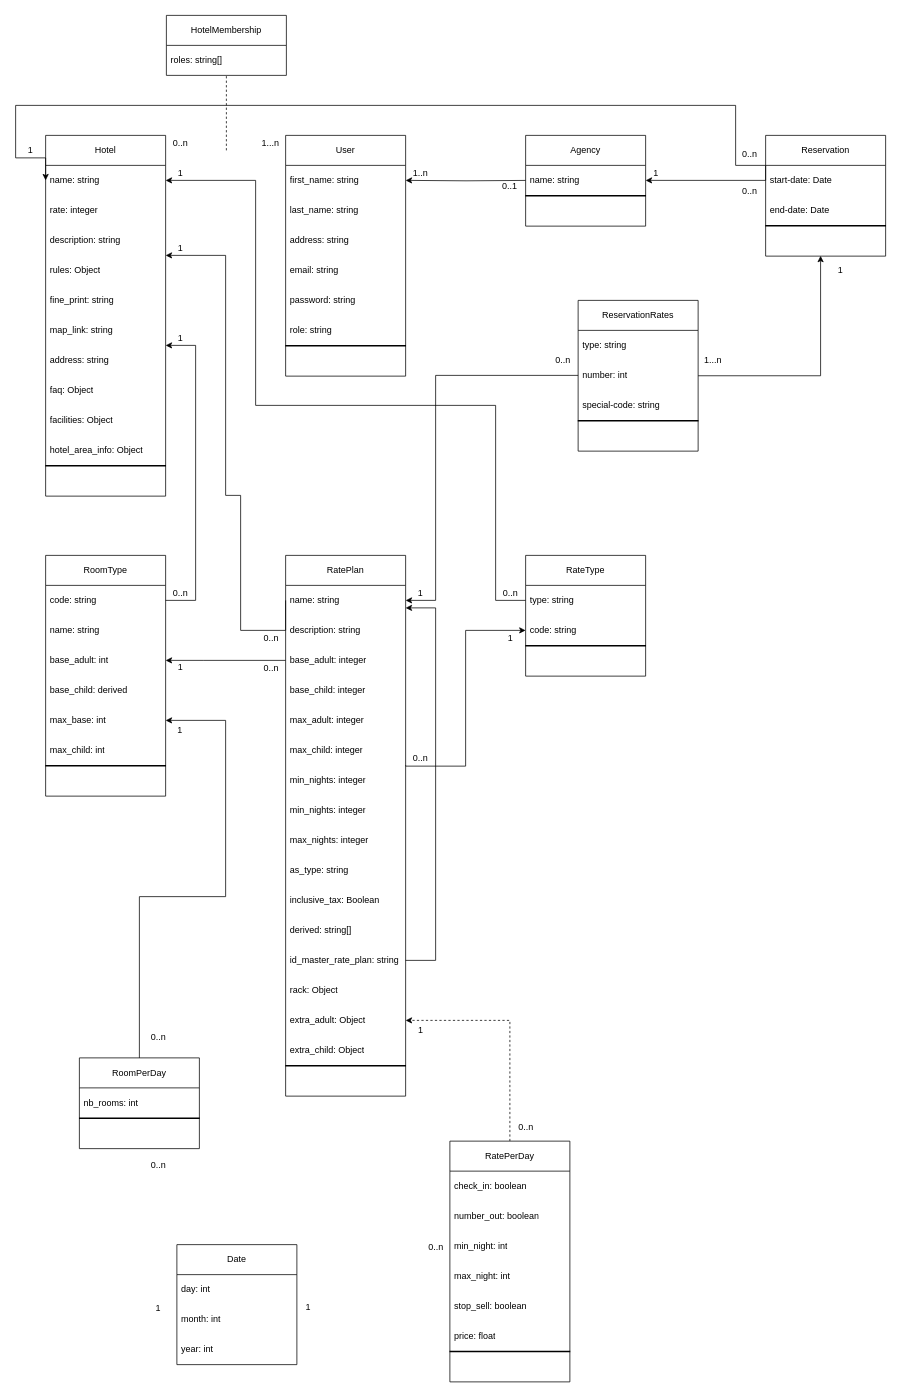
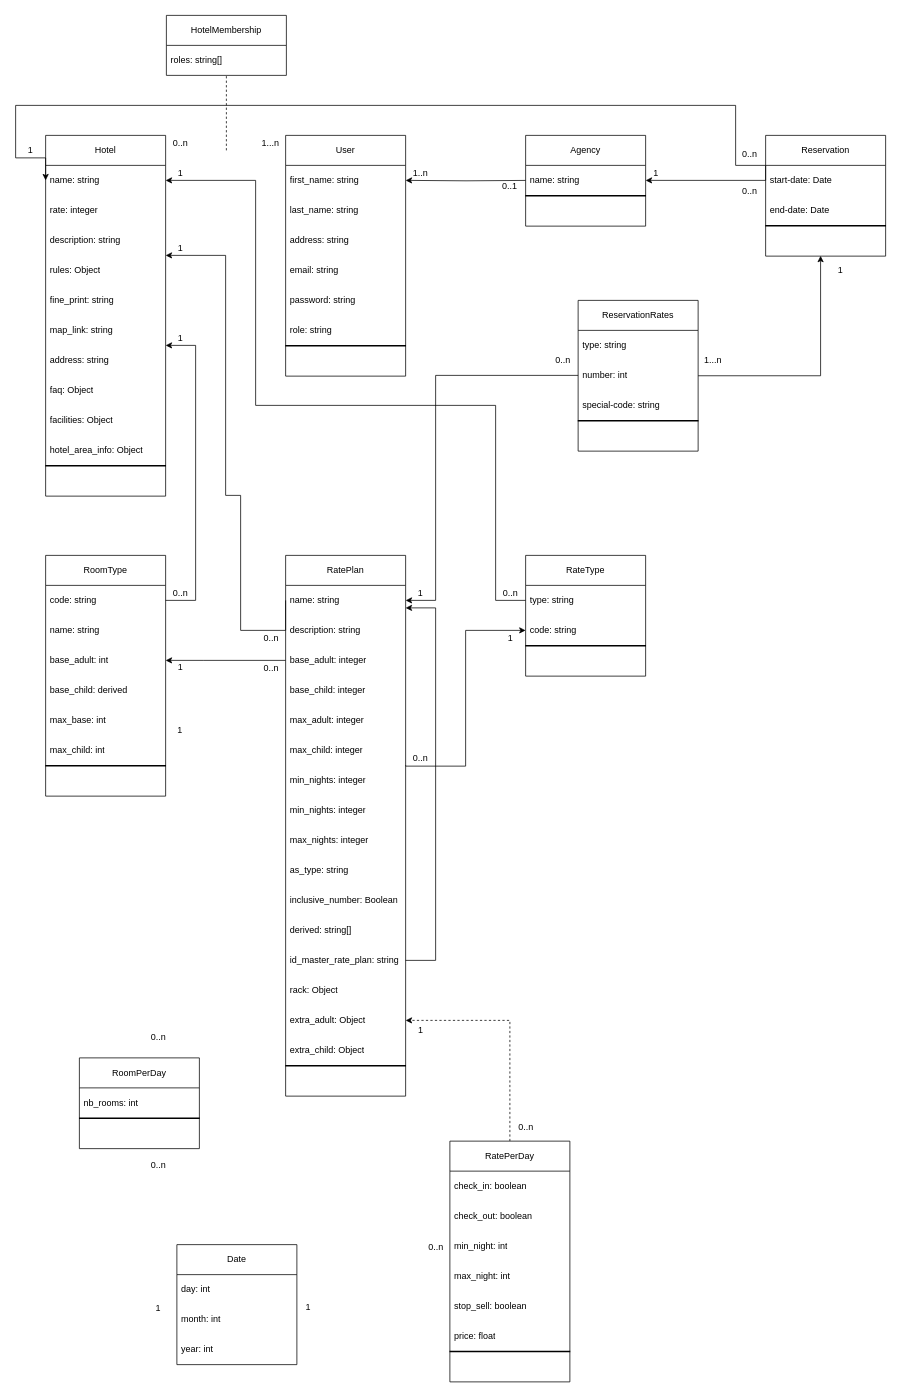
edge "RoomPerDay" -> "max_base: int": removed
node "inclusive_tax: Boolean": label "inclusive_tax: Boolean" -> "inclusive_number: Boolean"
node "number_out: boolean": label "number_out: boolean" -> "check_out: boolean"
